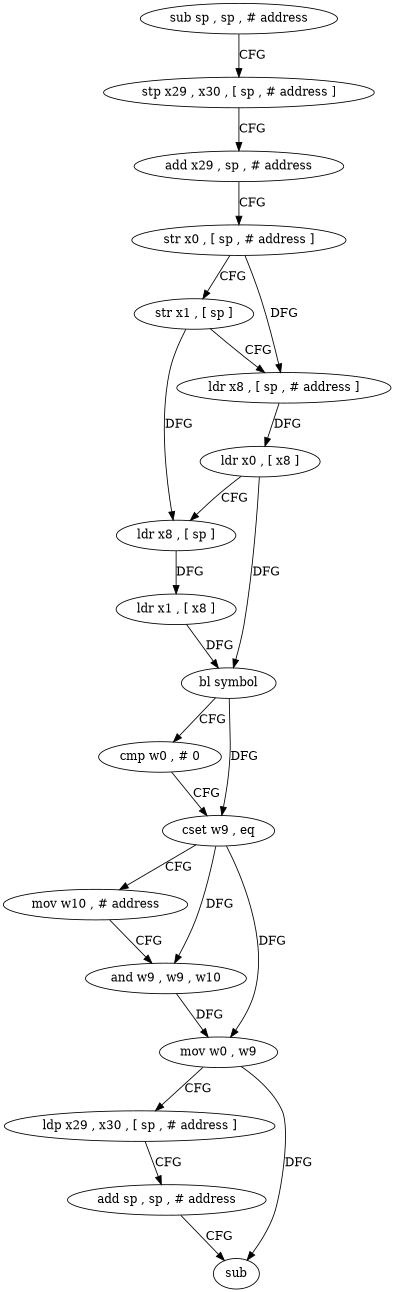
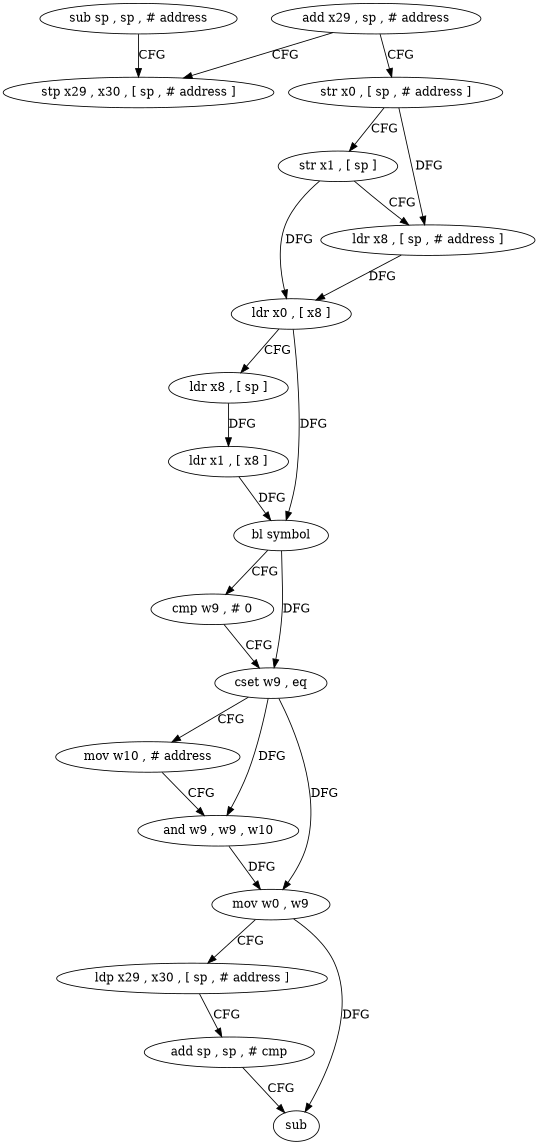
edge "stp x29 , x30 , [ sp , # address ]" -> "add x29 , sp , # address": reversed
edge "str x1 , [ sp ]" -> "ldr x8 , [ sp ]": now "str x1 , [ sp ]" -> "ldr x0 , [ x8 ]"
node "cmp w0 , # 0": label "cmp w0 , # 0" -> "cmp w9 , # 0"
node "add sp , sp , # address": label "add sp , sp , # address" -> "add sp , sp , # cmp"
